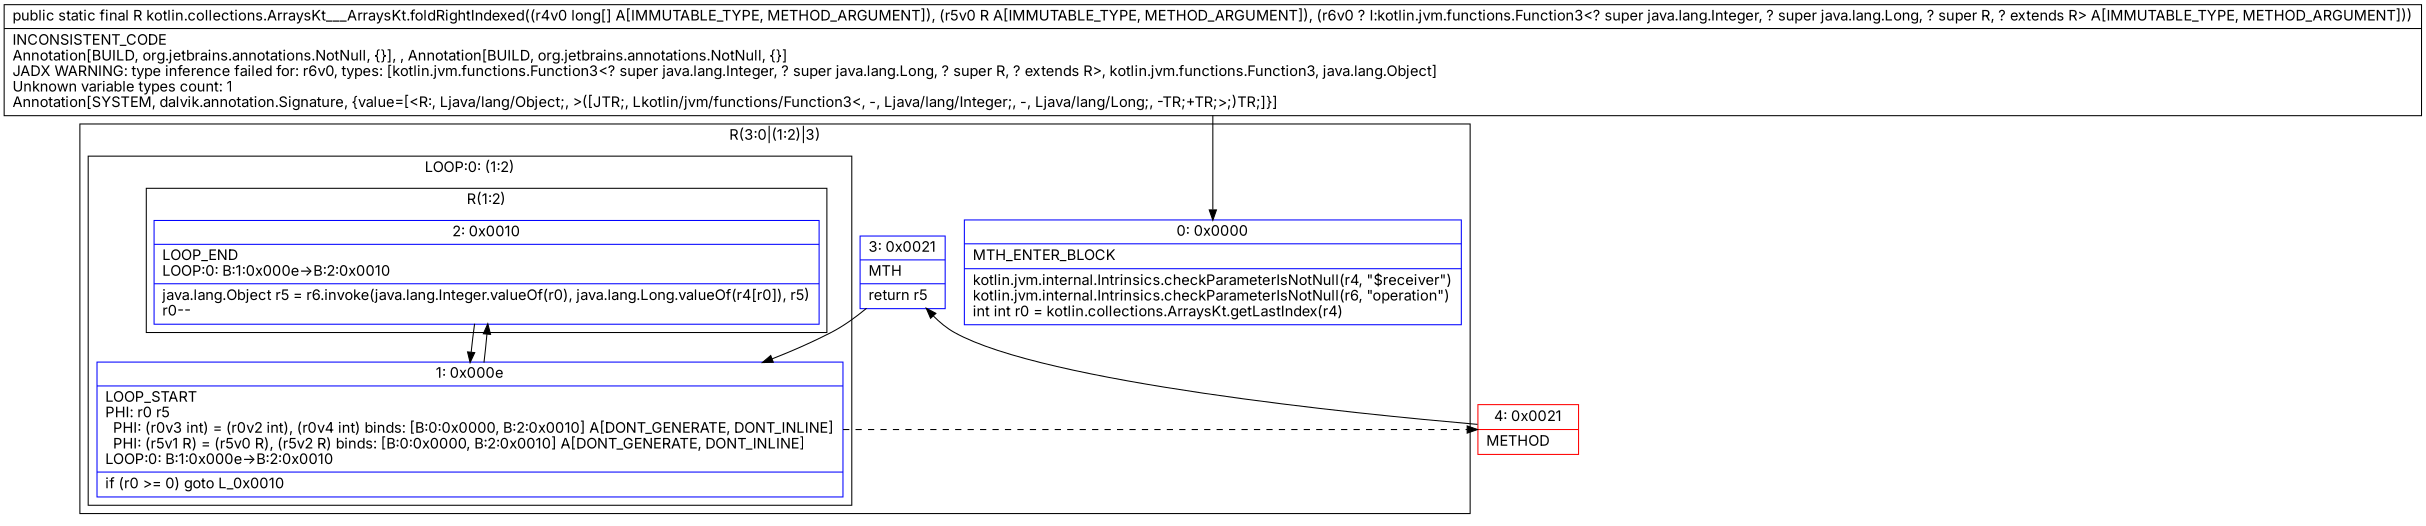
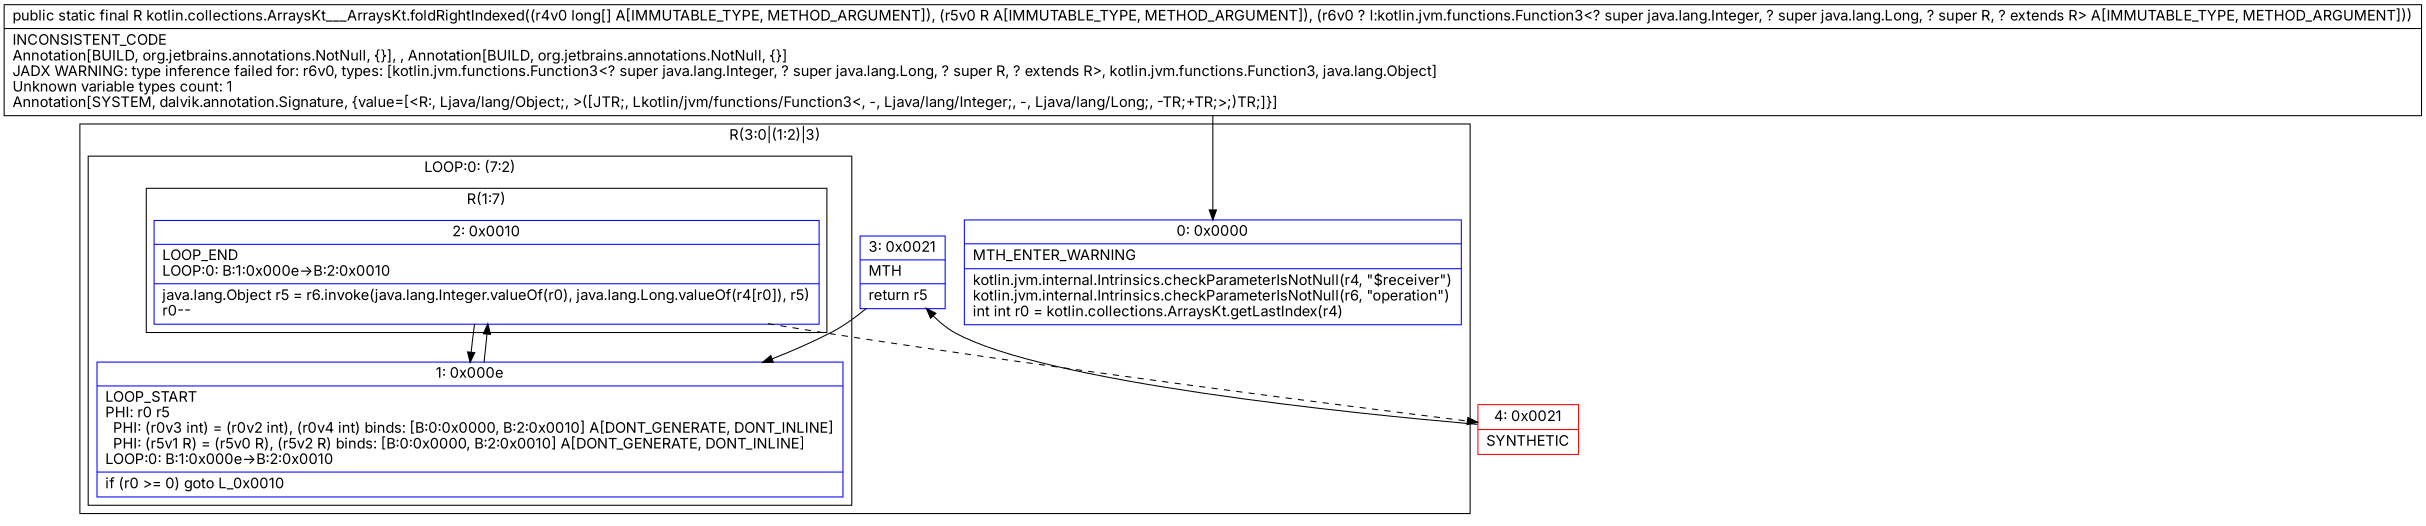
cluster "LOOP:0: (1:2)": label "LOOP:0: (1:2)" -> "LOOP:0: (7:2)"
cluster "R(1:2)": label "R(1:2)" -> "R(1:7)"
node "0: 0x0000": text "MTH_ENTER_BLOCK" -> "MTH_ENTER_WARNING"
edge "1: 0x000e" -> "4: 0x0021": now "2: 0x0010" -> "4: 0x0021"
node "4: 0x0021": text "METHOD" -> "SYNTHETIC"
